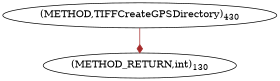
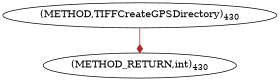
node "(METHOD_RETURN,int)": text "130" -> "430"
